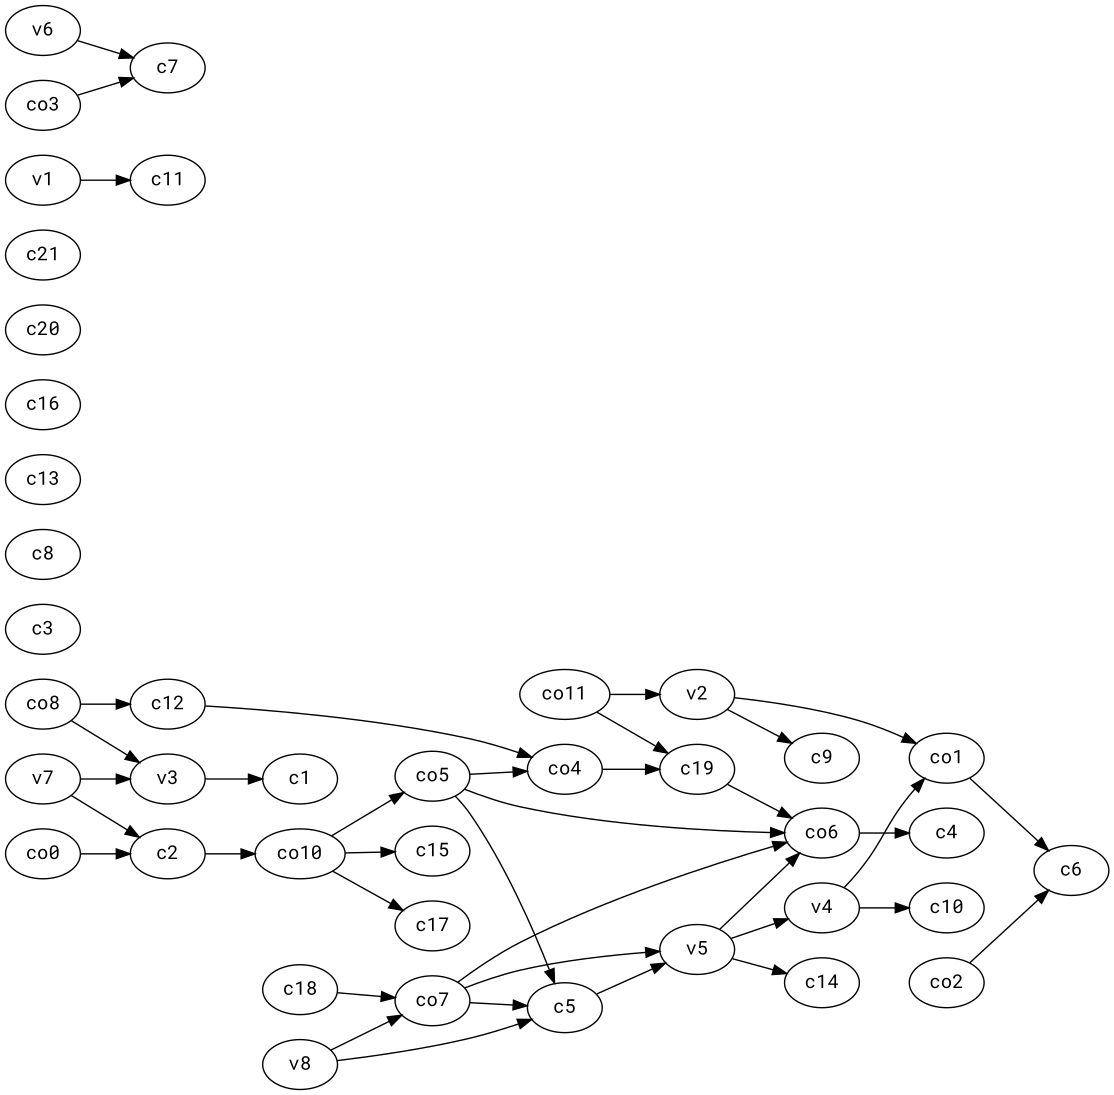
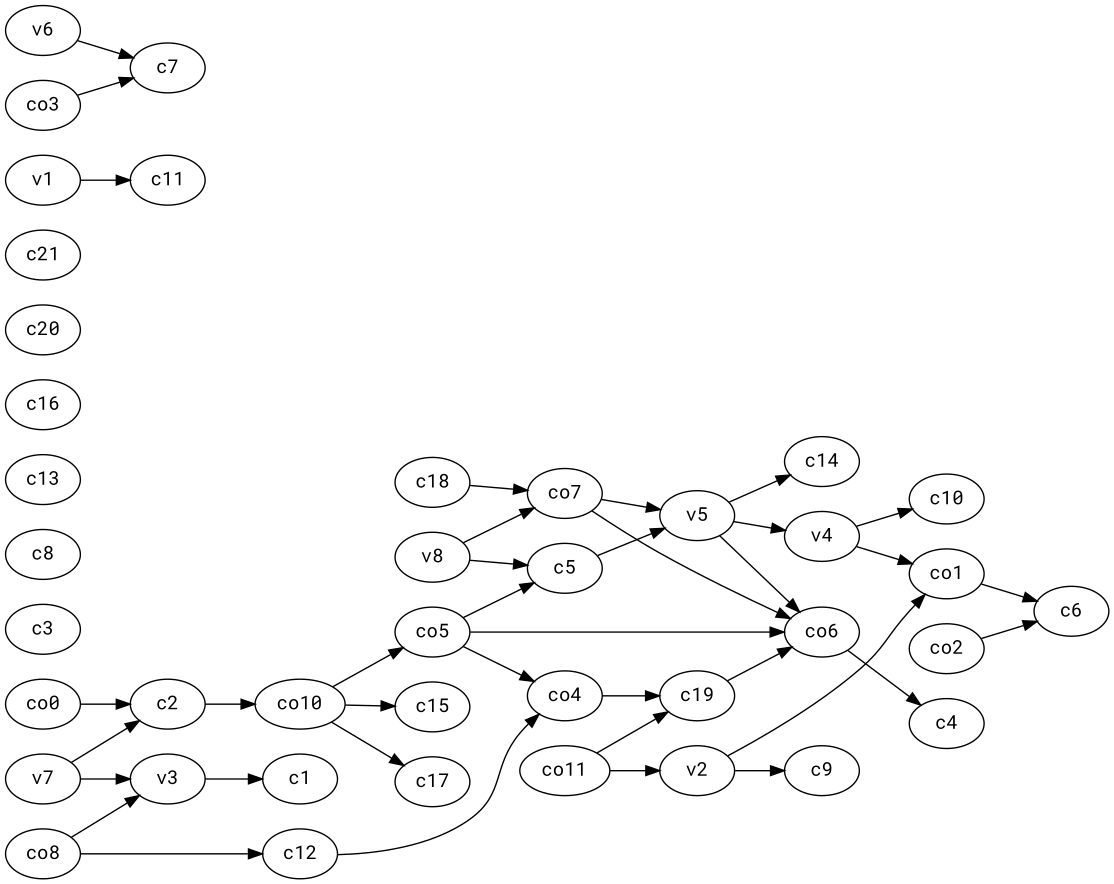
edge "co7" -> "c5": removed
